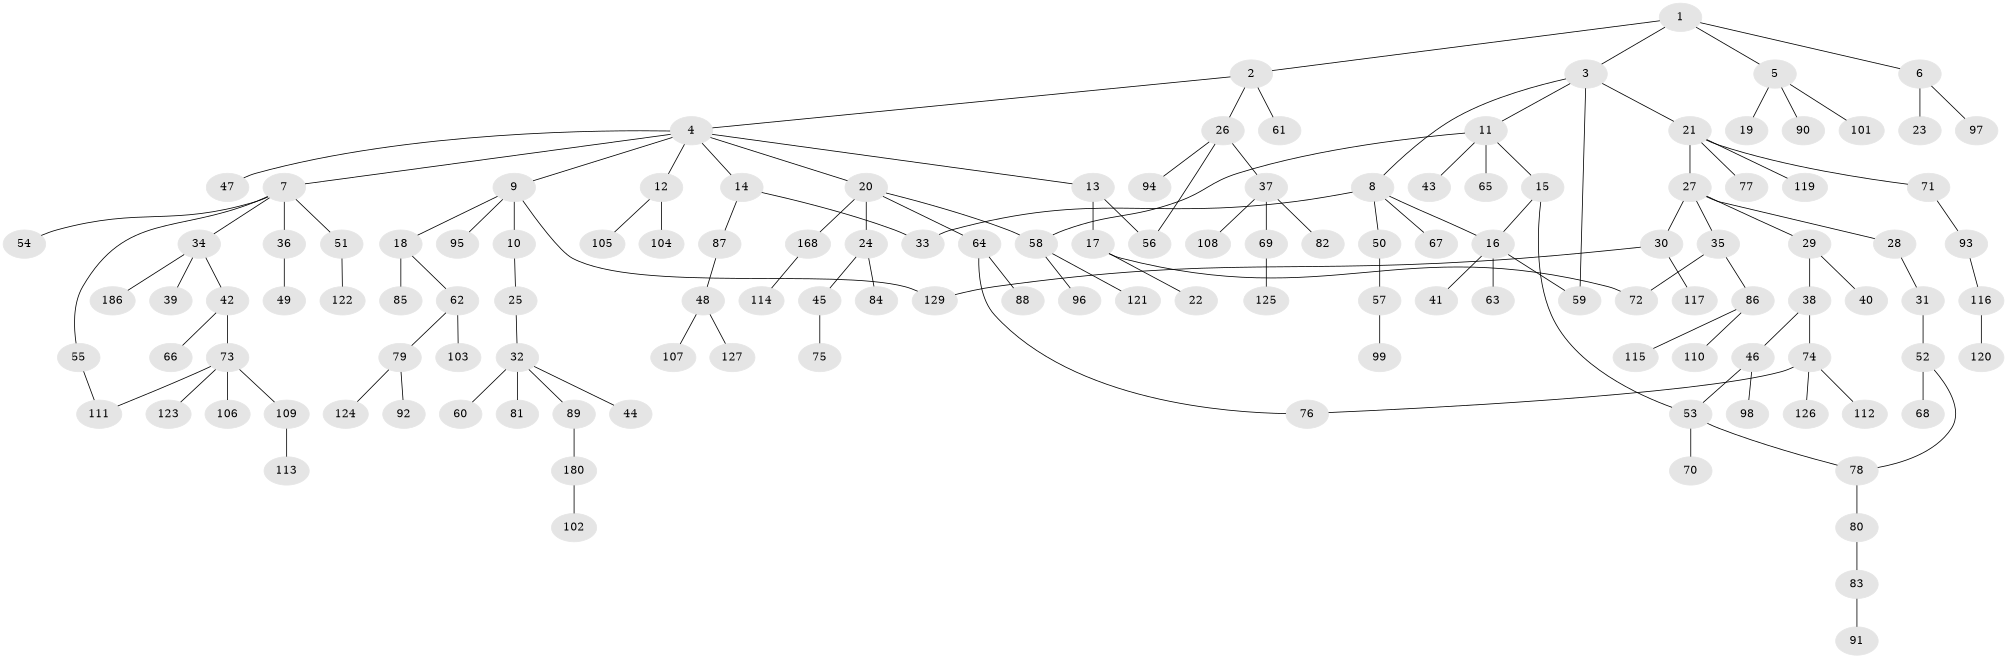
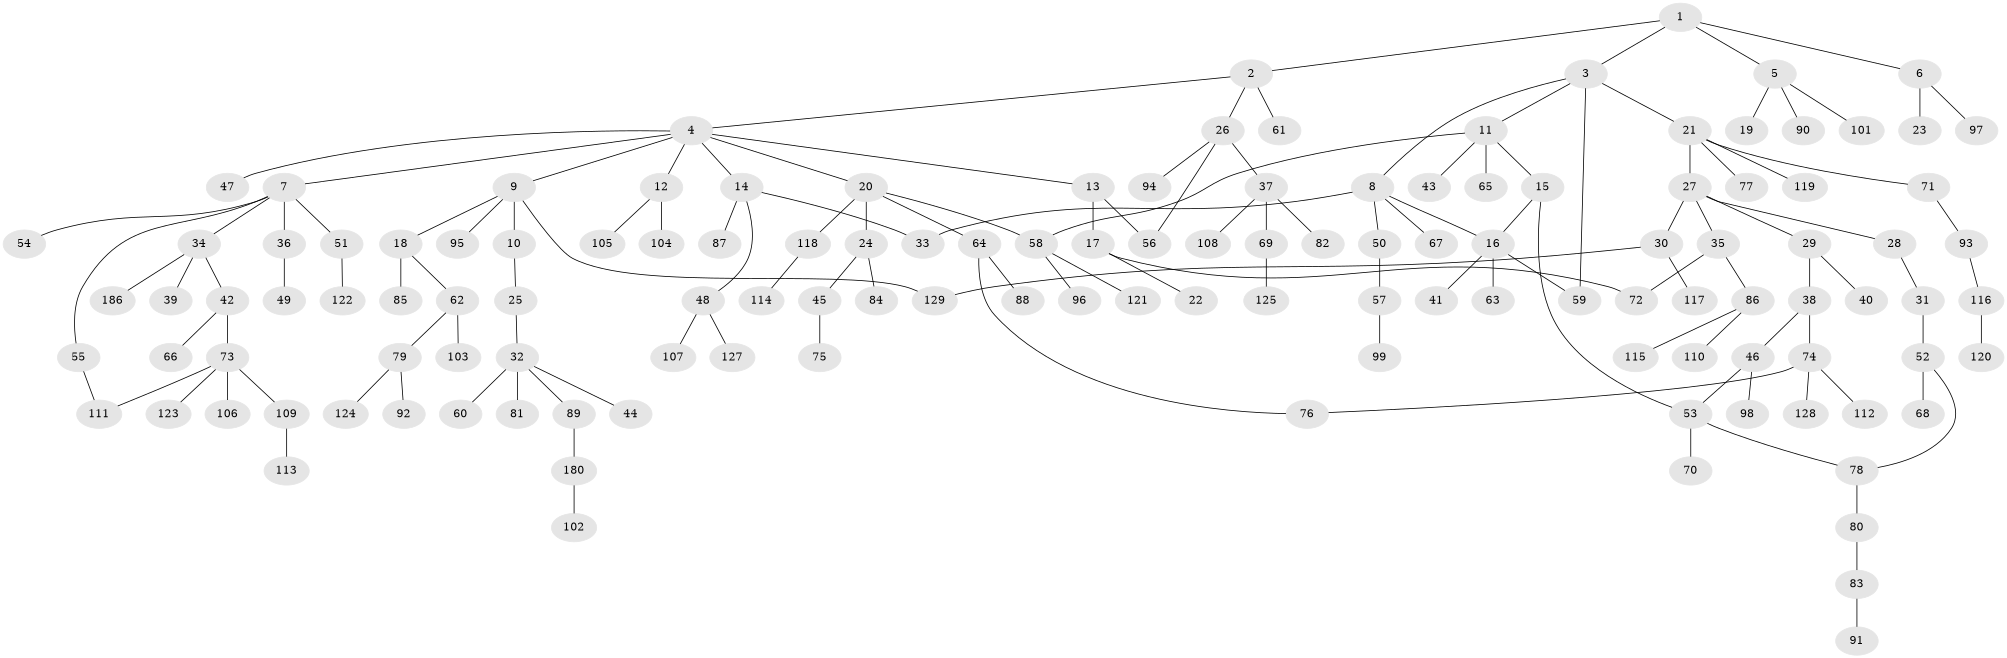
node "168": label "168" -> "118"
edge "87" -- "48": now "14" -- "48"
node "126": label "126" -> "128"
